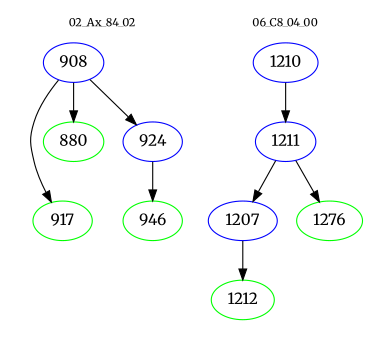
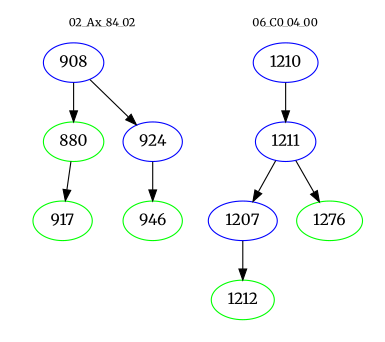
cluster "06_C8_04_00": label "06_C8_04_00" -> "06_C0_04_00"
edge "908" -> "917": now "880" -> "917"
